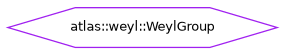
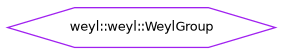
node "atlas::weyl::WeylGroup": label "atlas::weyl::WeylGroup" -> "weyl::weyl::WeylGroup"
